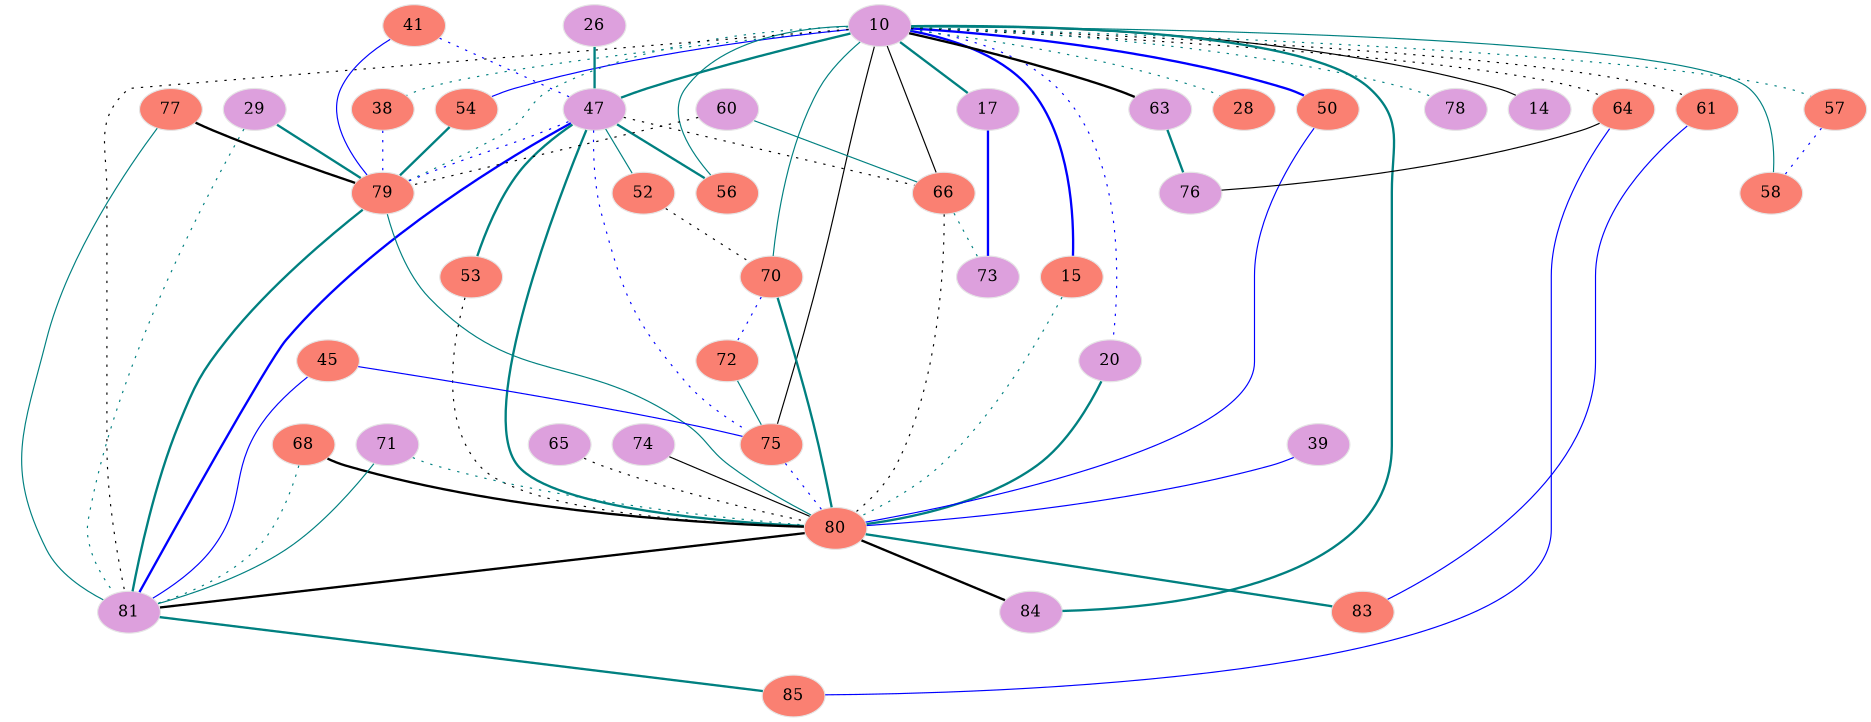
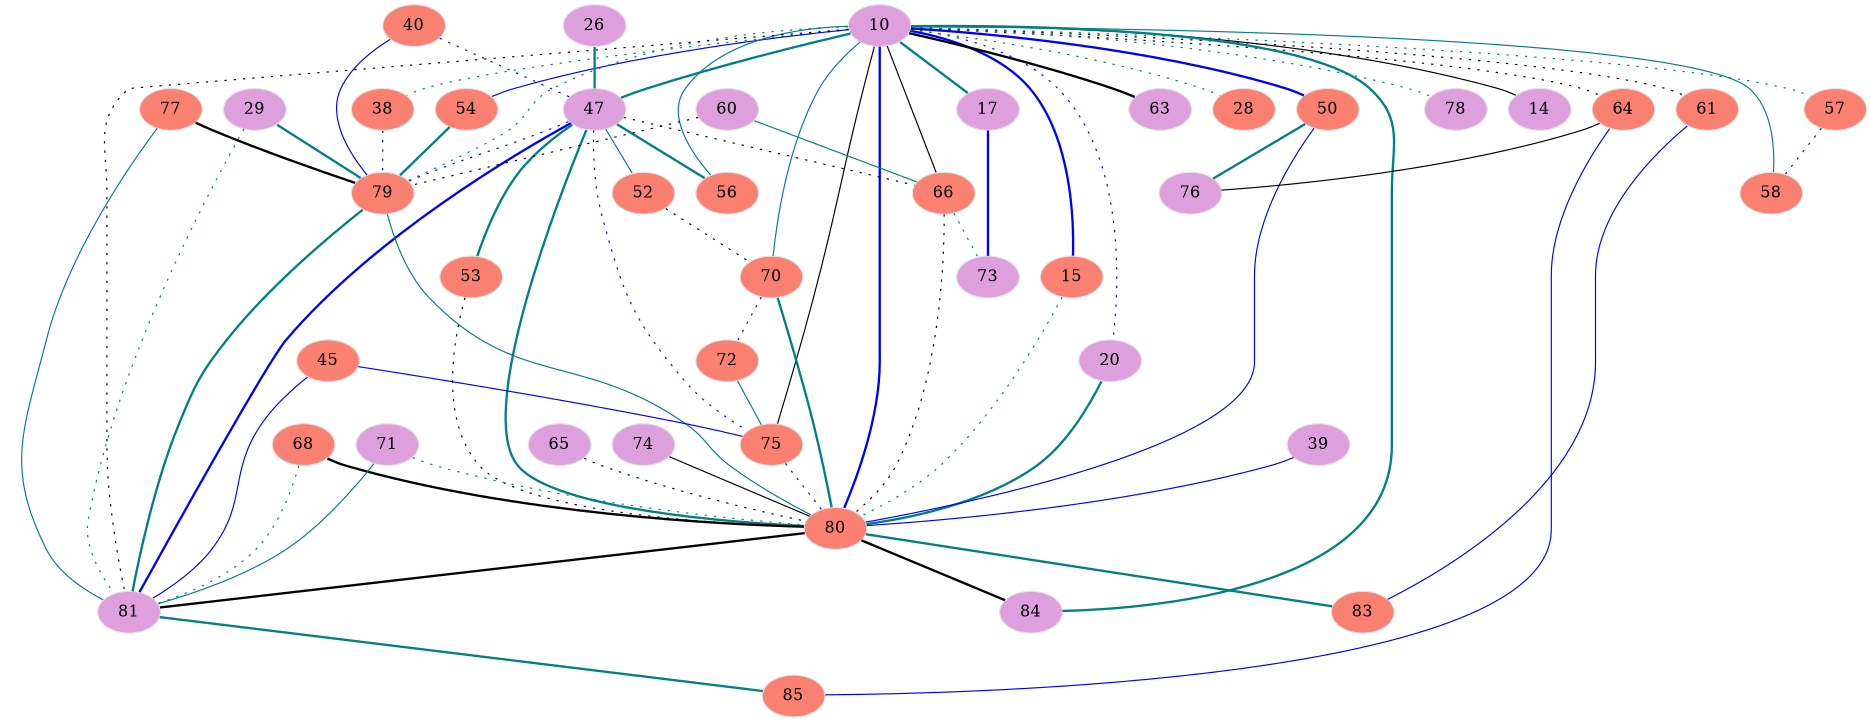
node "41": label "41" -> "40"
edge "63" -- "76": now "50" -- "76"
edge "10" -- "80": added
